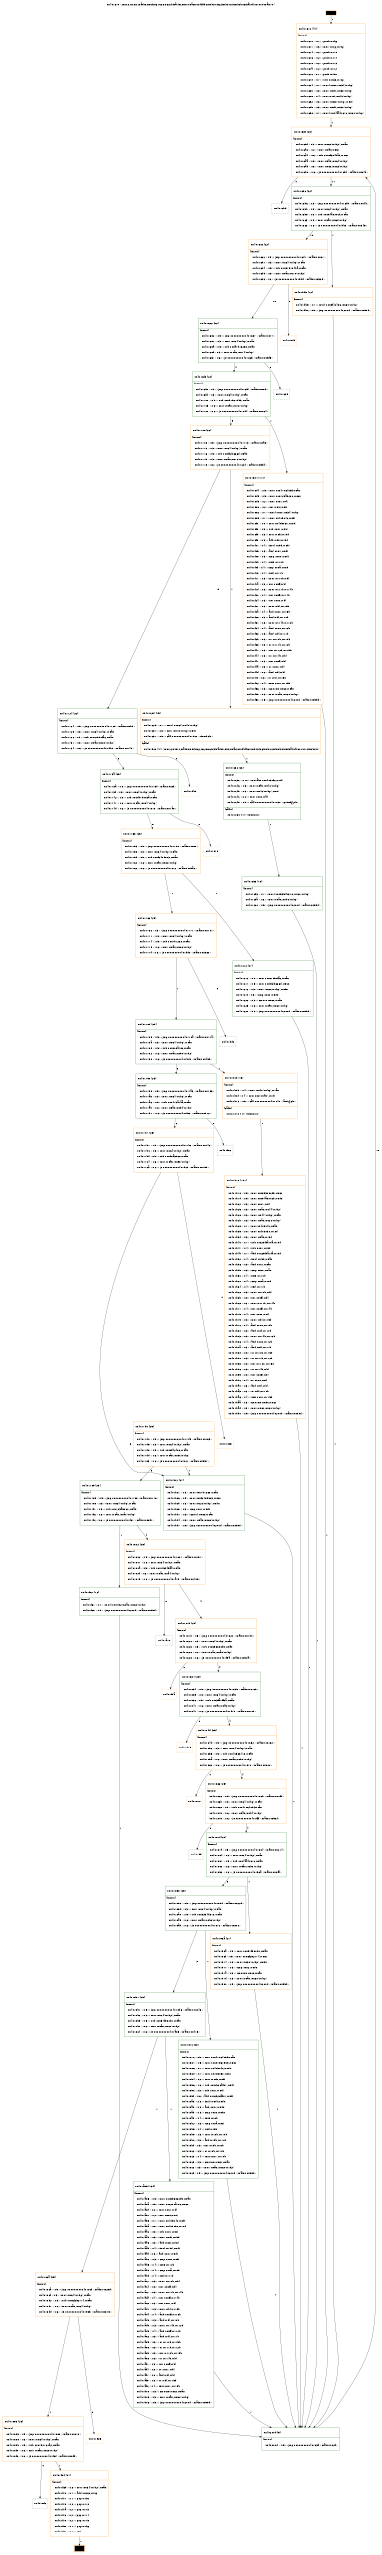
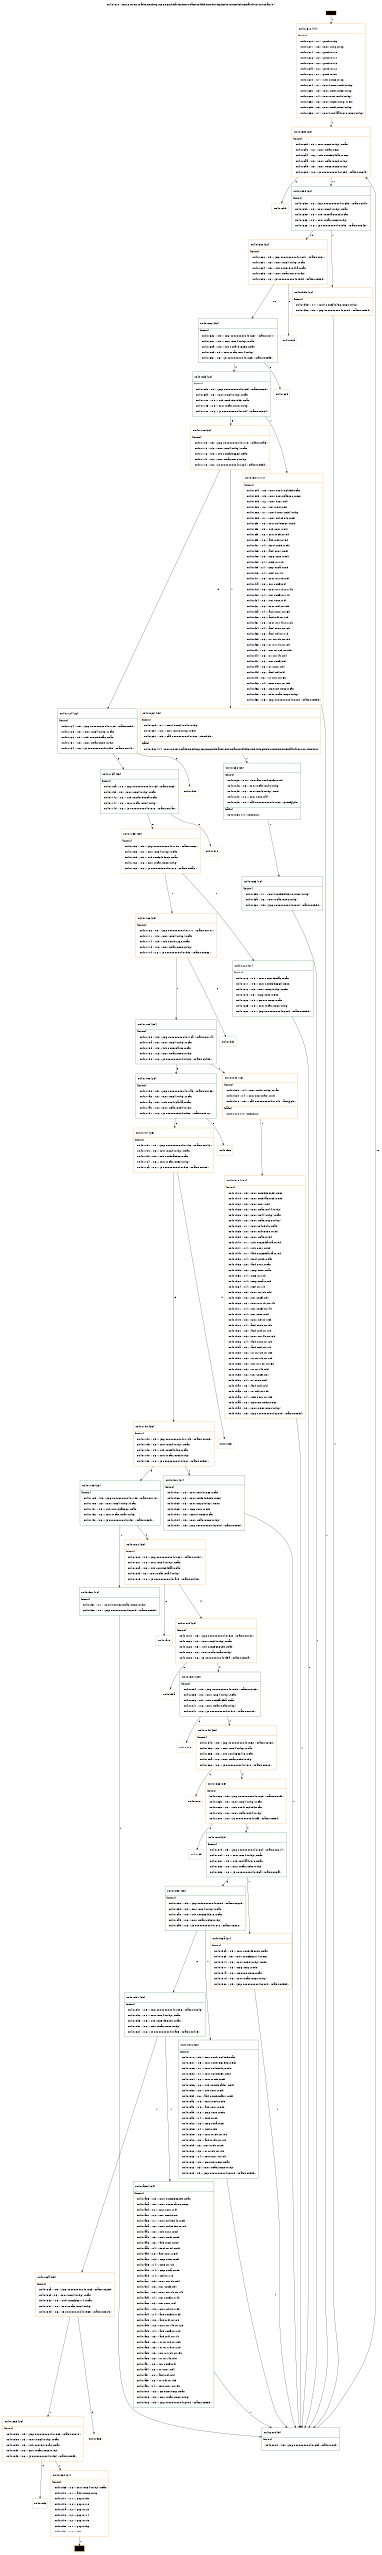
edge "0x4017b7 [25]" -> "0x401bc1 [27]": now "0x4017b7 [25]" -> "0x4017d0 [25]"
